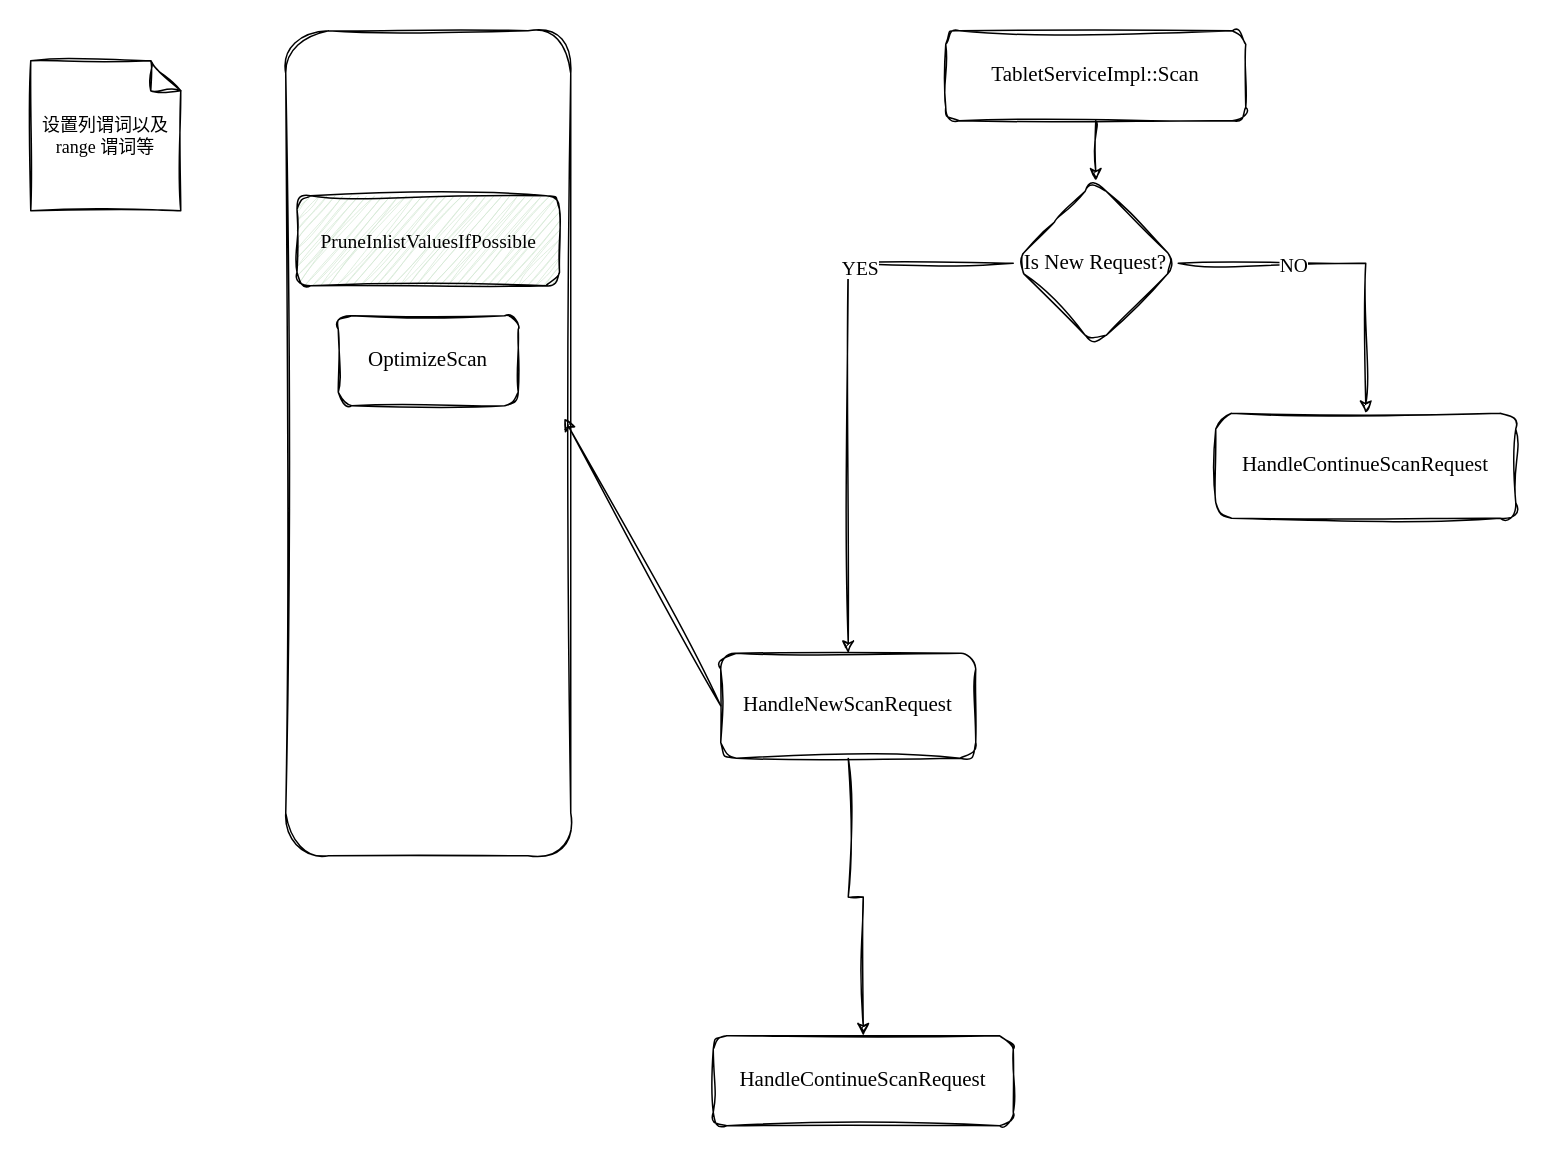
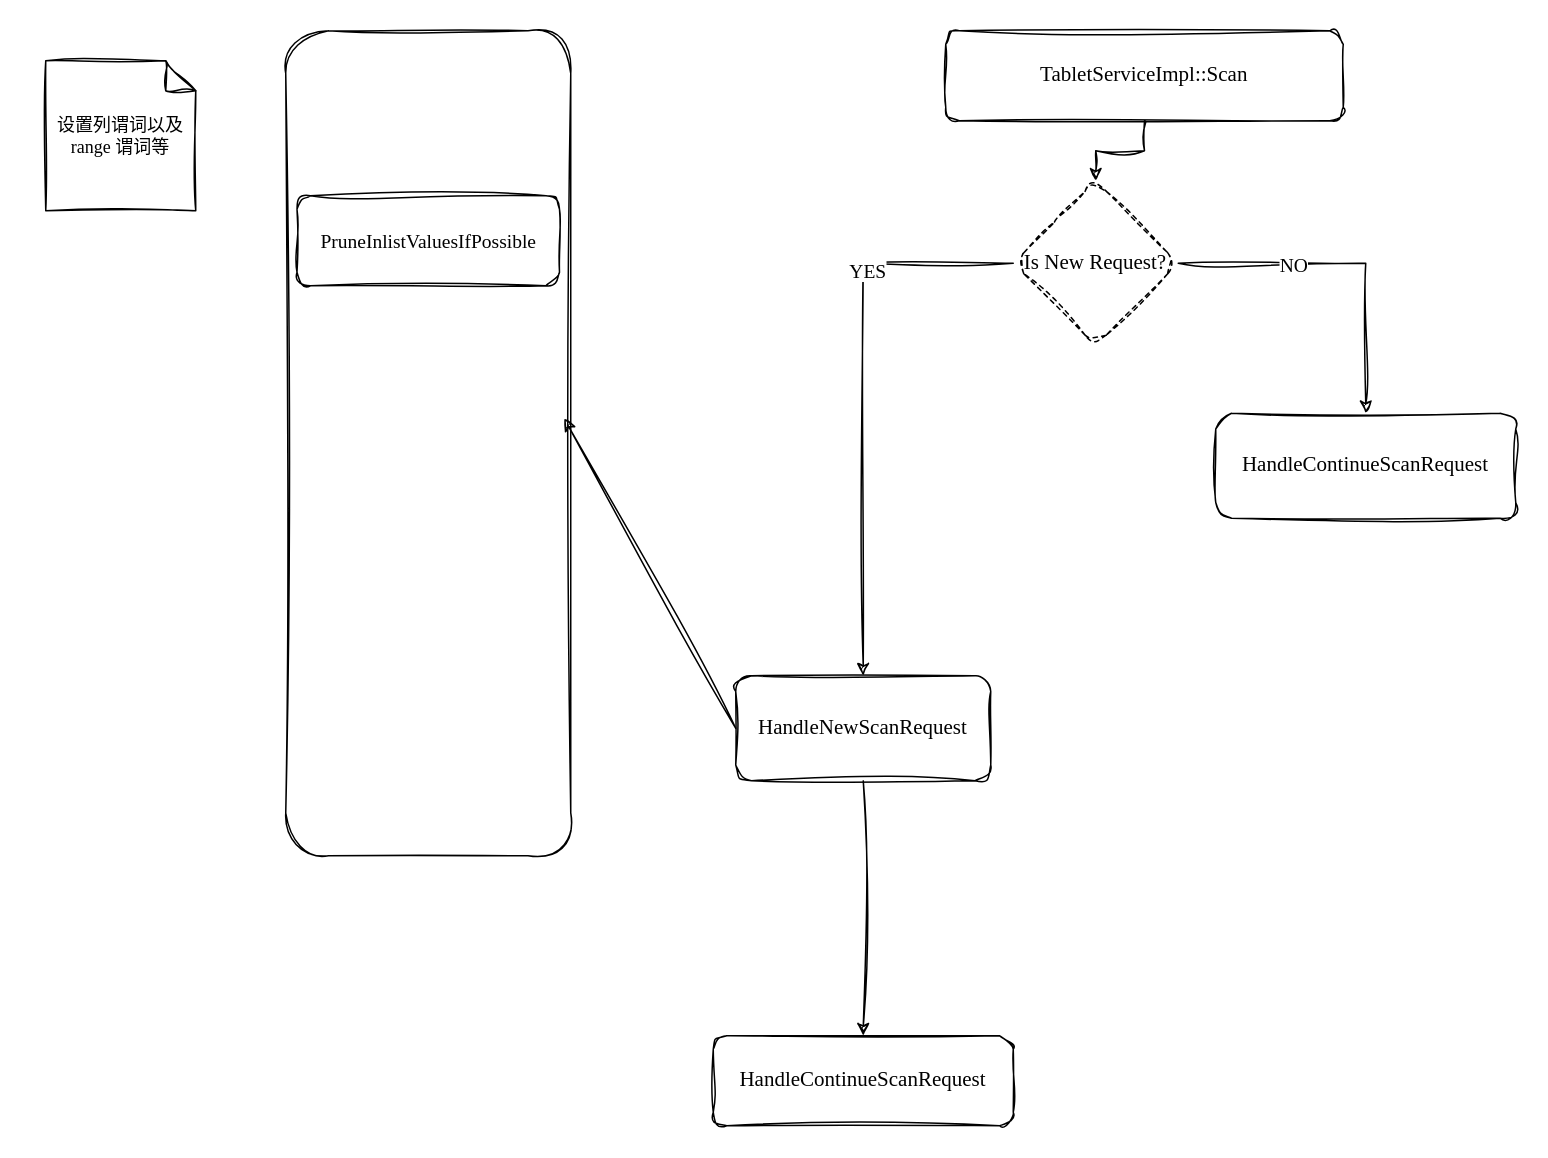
node "TabletServiceImpl::Scan": size 300x90 -> 398x90
node "设置列谓词以及range 谓词等": moved (106, 136) -> (121, 136)
node "PruneInlistValuesIfPossible": fillcolor #d5e8d4 -> #ffffff
node "Is New Request?": style solid -> dashed
node "OptimizeScan": removed
node "HandleNewScanRequest": moved (848, 706) -> (863, 728)
